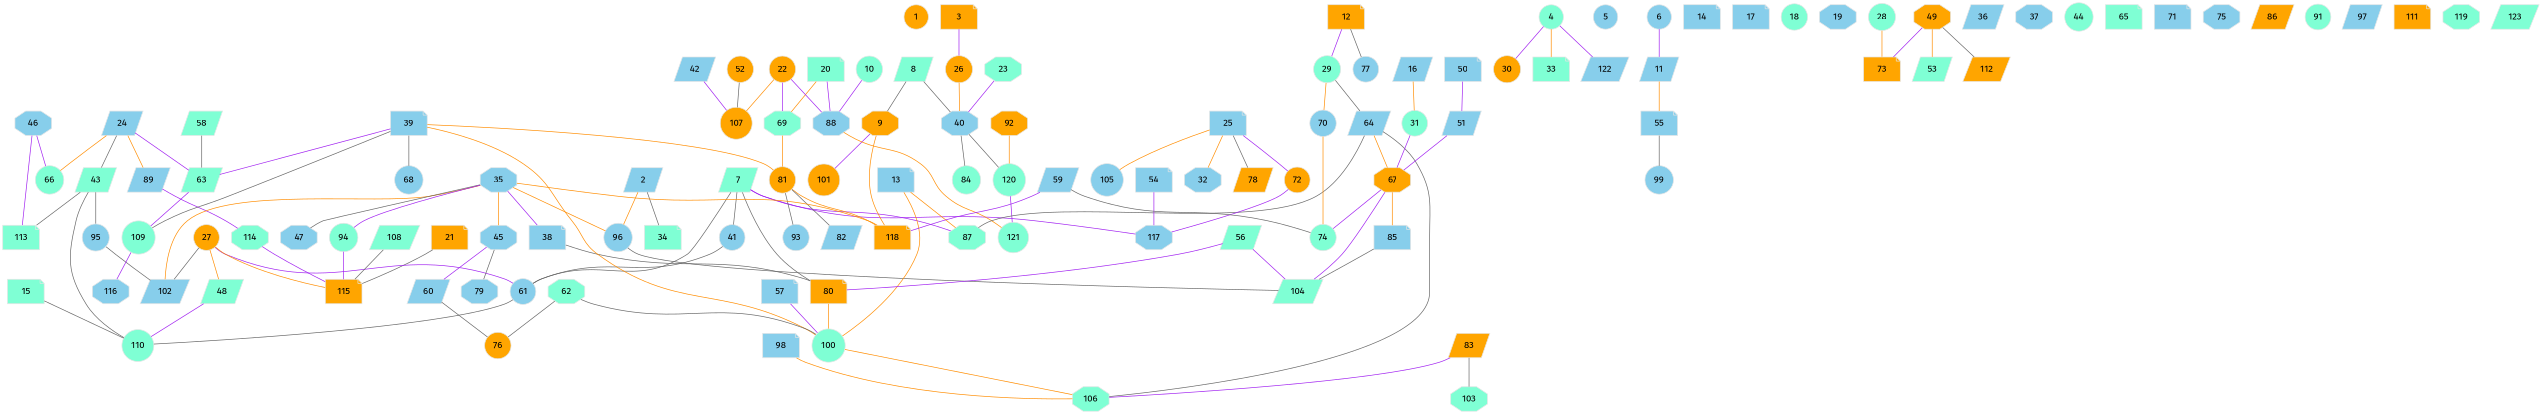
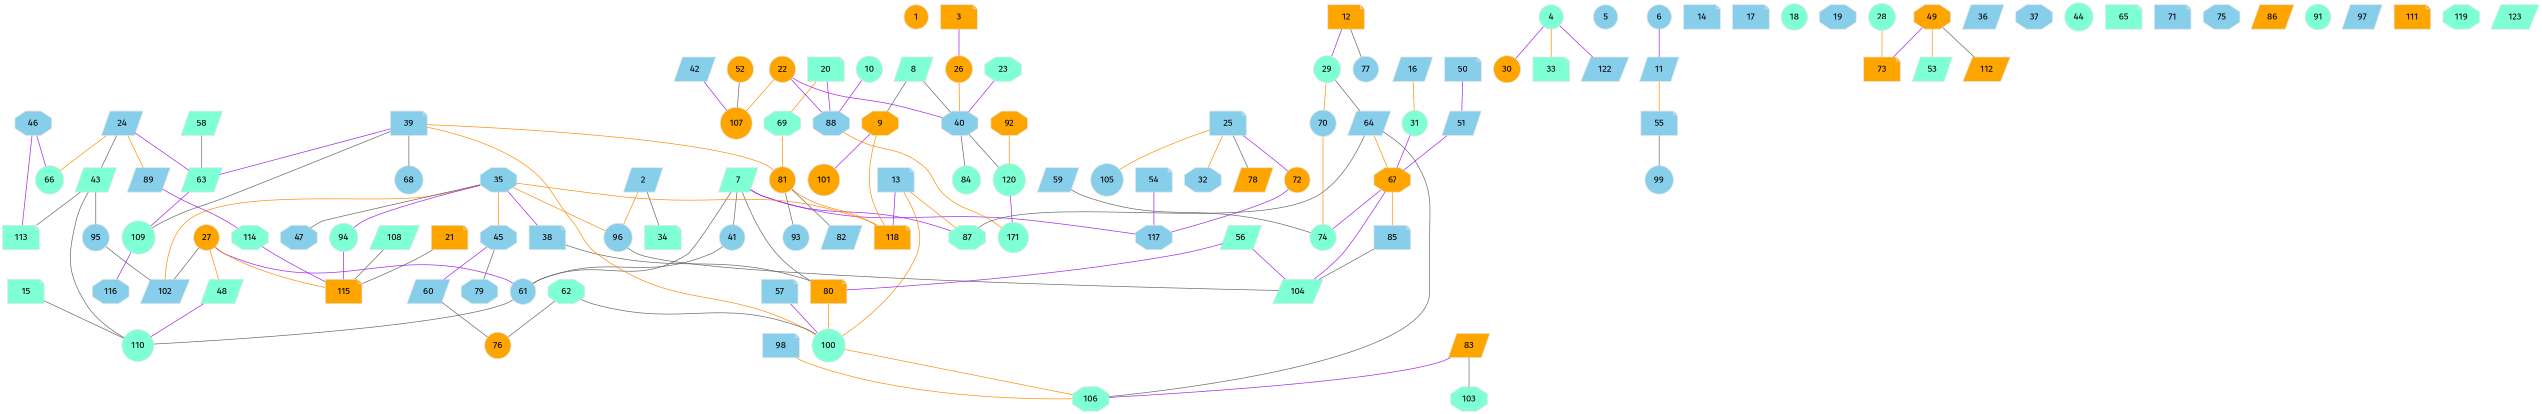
edge "22" -- "69": now "22" -- "40"
edge "59" -- "118": now "13" -- "118"
node "121": label "121" -> "171"
